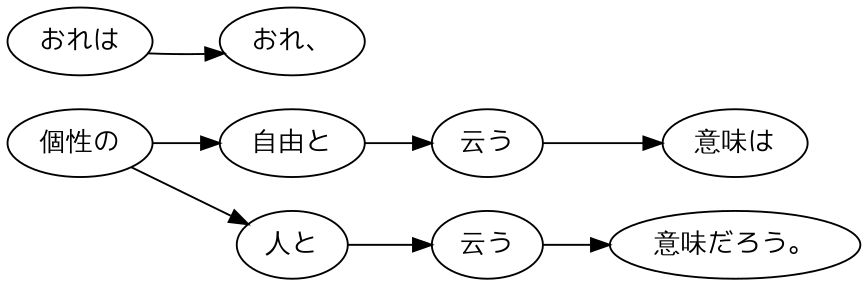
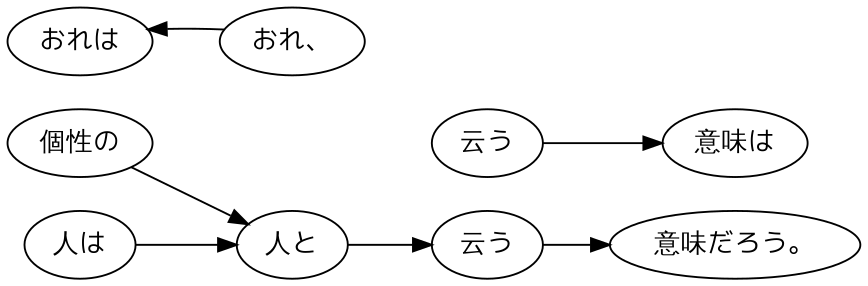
edge "おれは" -> "おれ、": reversed
node "自由と": removed
node "人は": added
